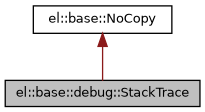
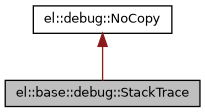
node "el::base::NoCopy": label "el::base::NoCopy" -> "el::debug::NoCopy"
